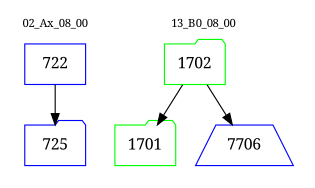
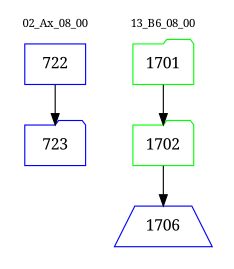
cluster "13_B0_08_00": label "13_B0_08_00" -> "13_B6_08_00"
edge "1702" -> "1701": reversed
node "725": label "725" -> "723"
node "7706": label "7706" -> "1706"
